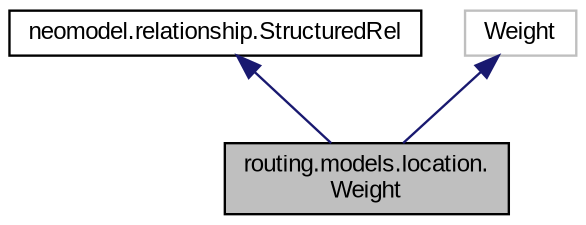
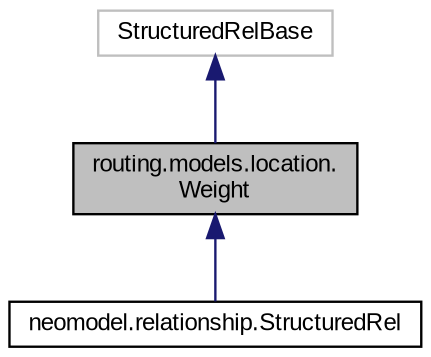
node "Weight": label "Weight" -> "StructuredRelBase"
edge "routing.models.location. Weight" -> "neomodel.relationship.StructuredRel": reversed
